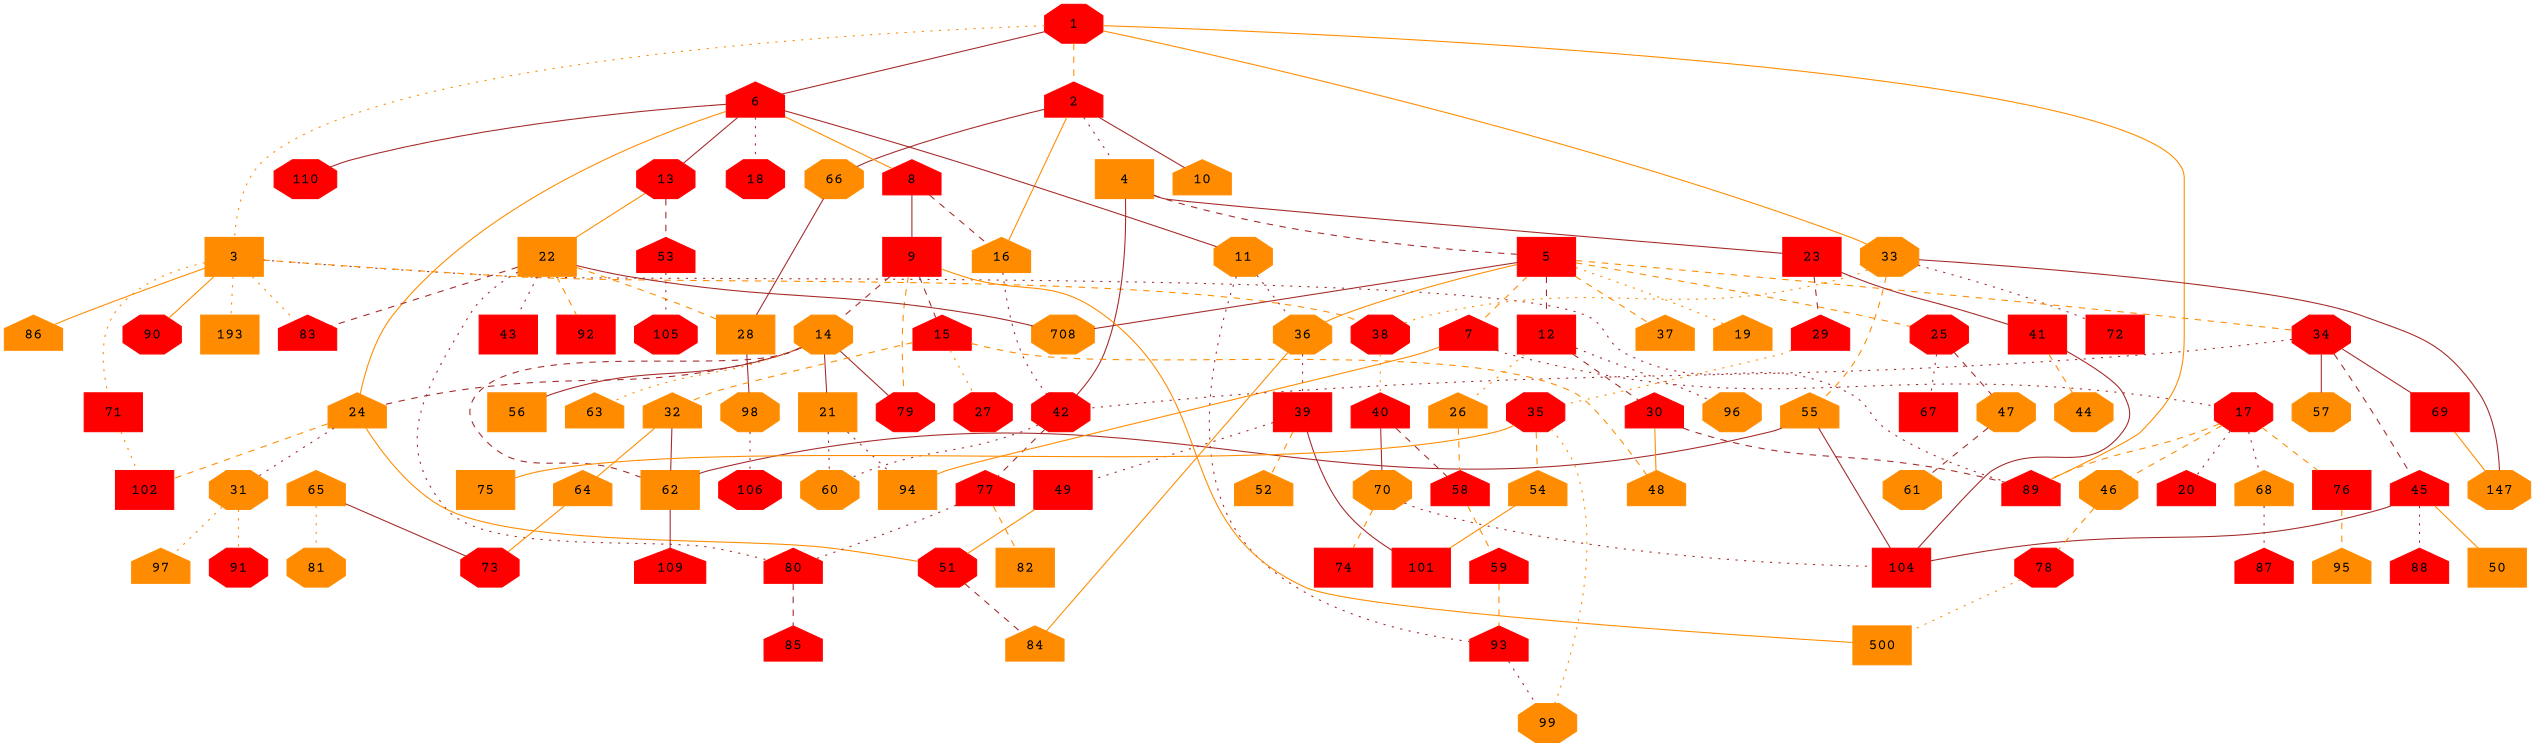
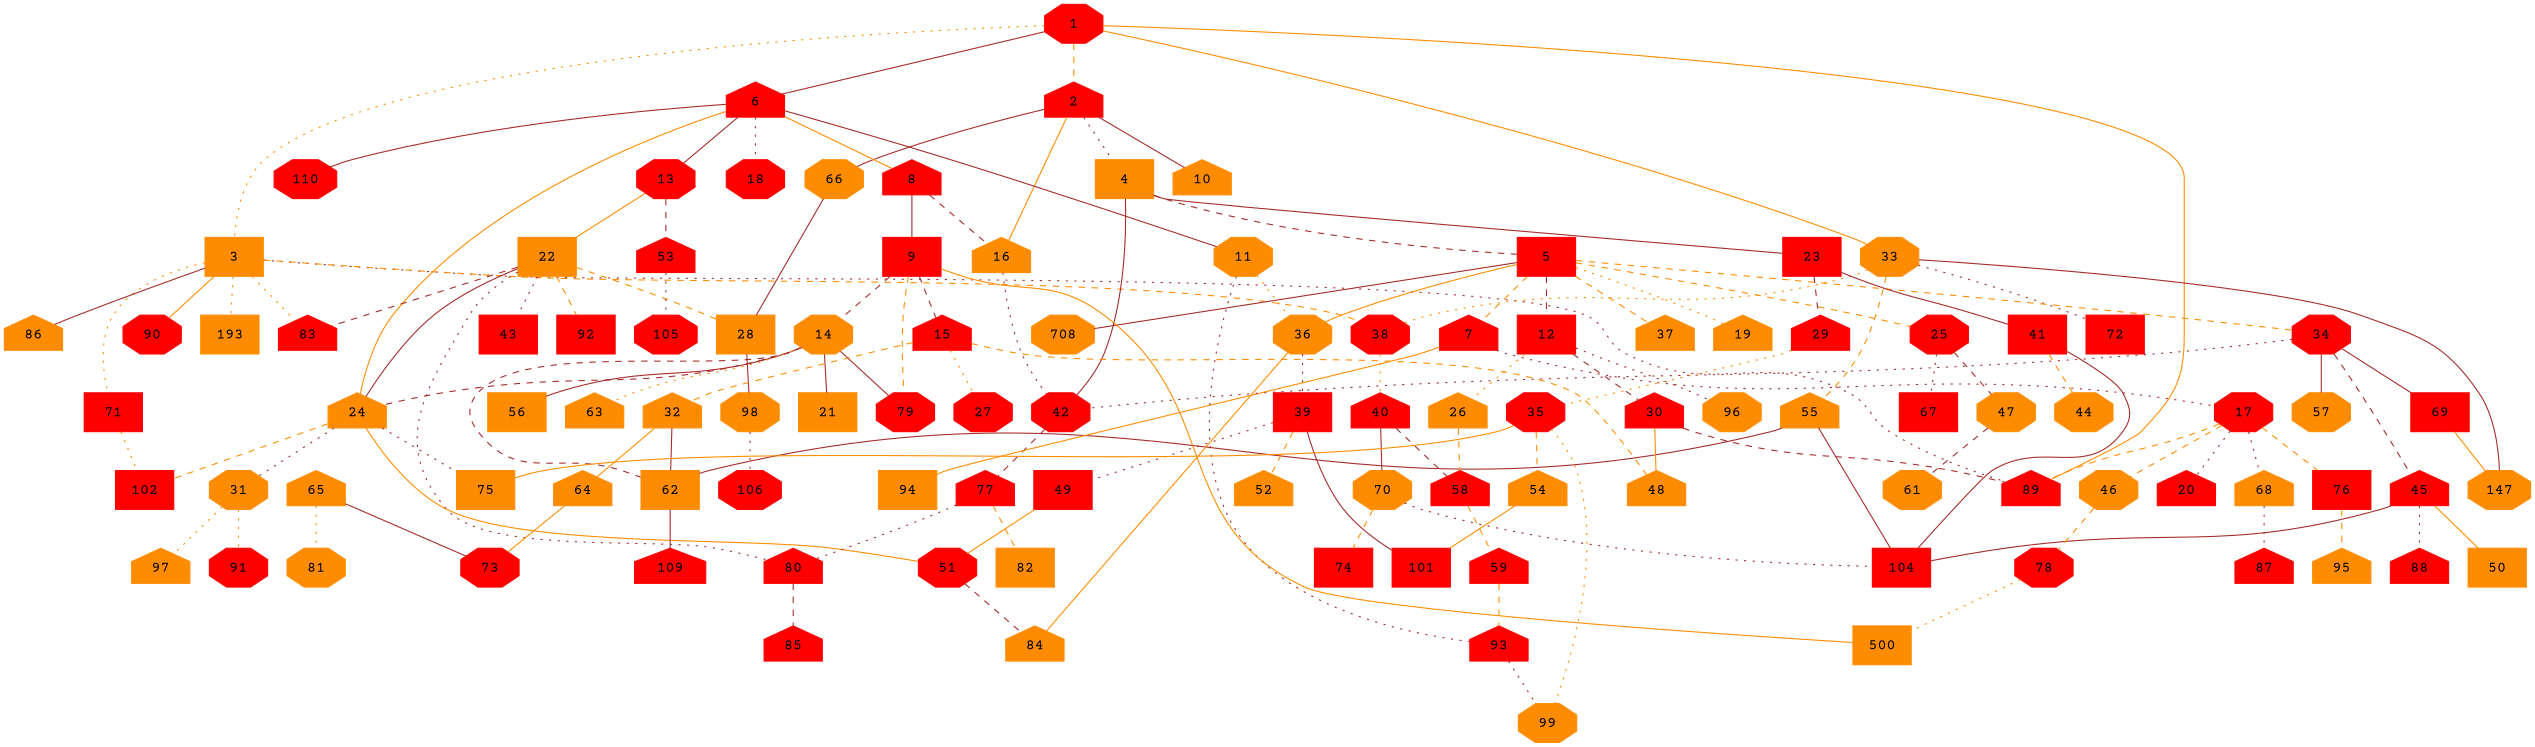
edge "11" -- "36": color brown -> darkorange
edge "22" -- "708": now "22" -- "24"
edge "3" -- "86": color darkorange -> brown
edge "21" -- "94": removed
edge "24" -- "75": added
node "60": removed
